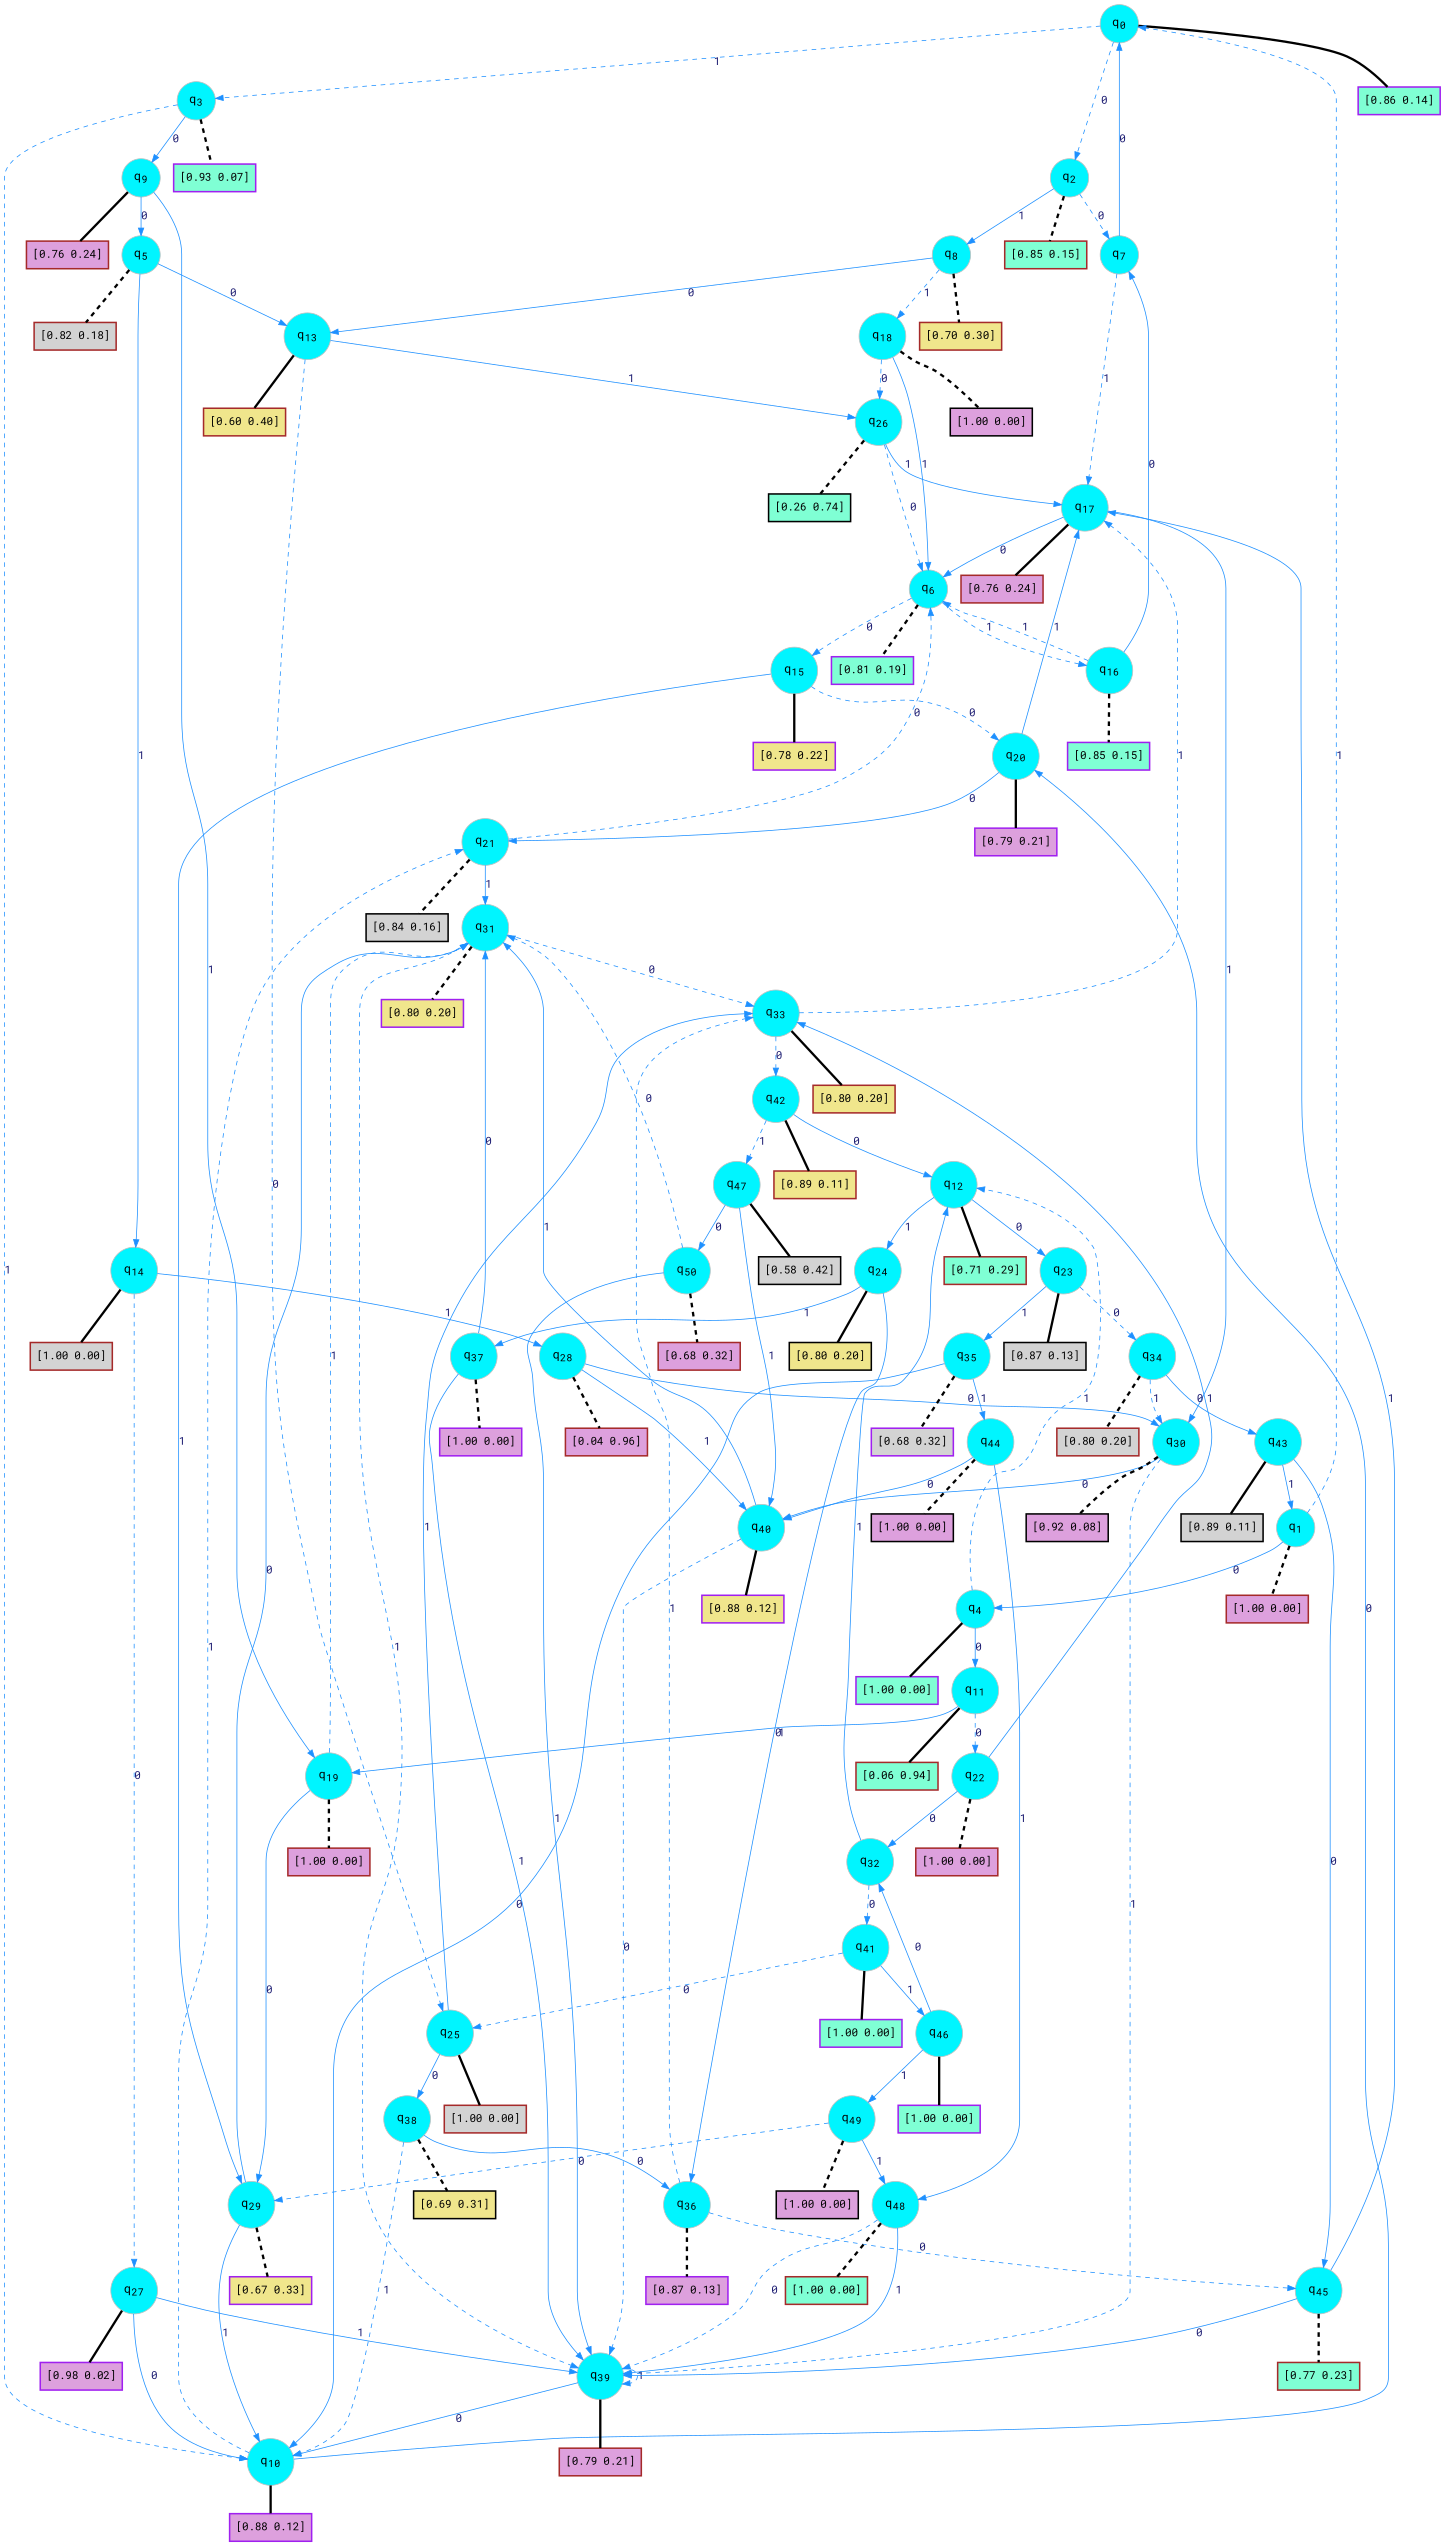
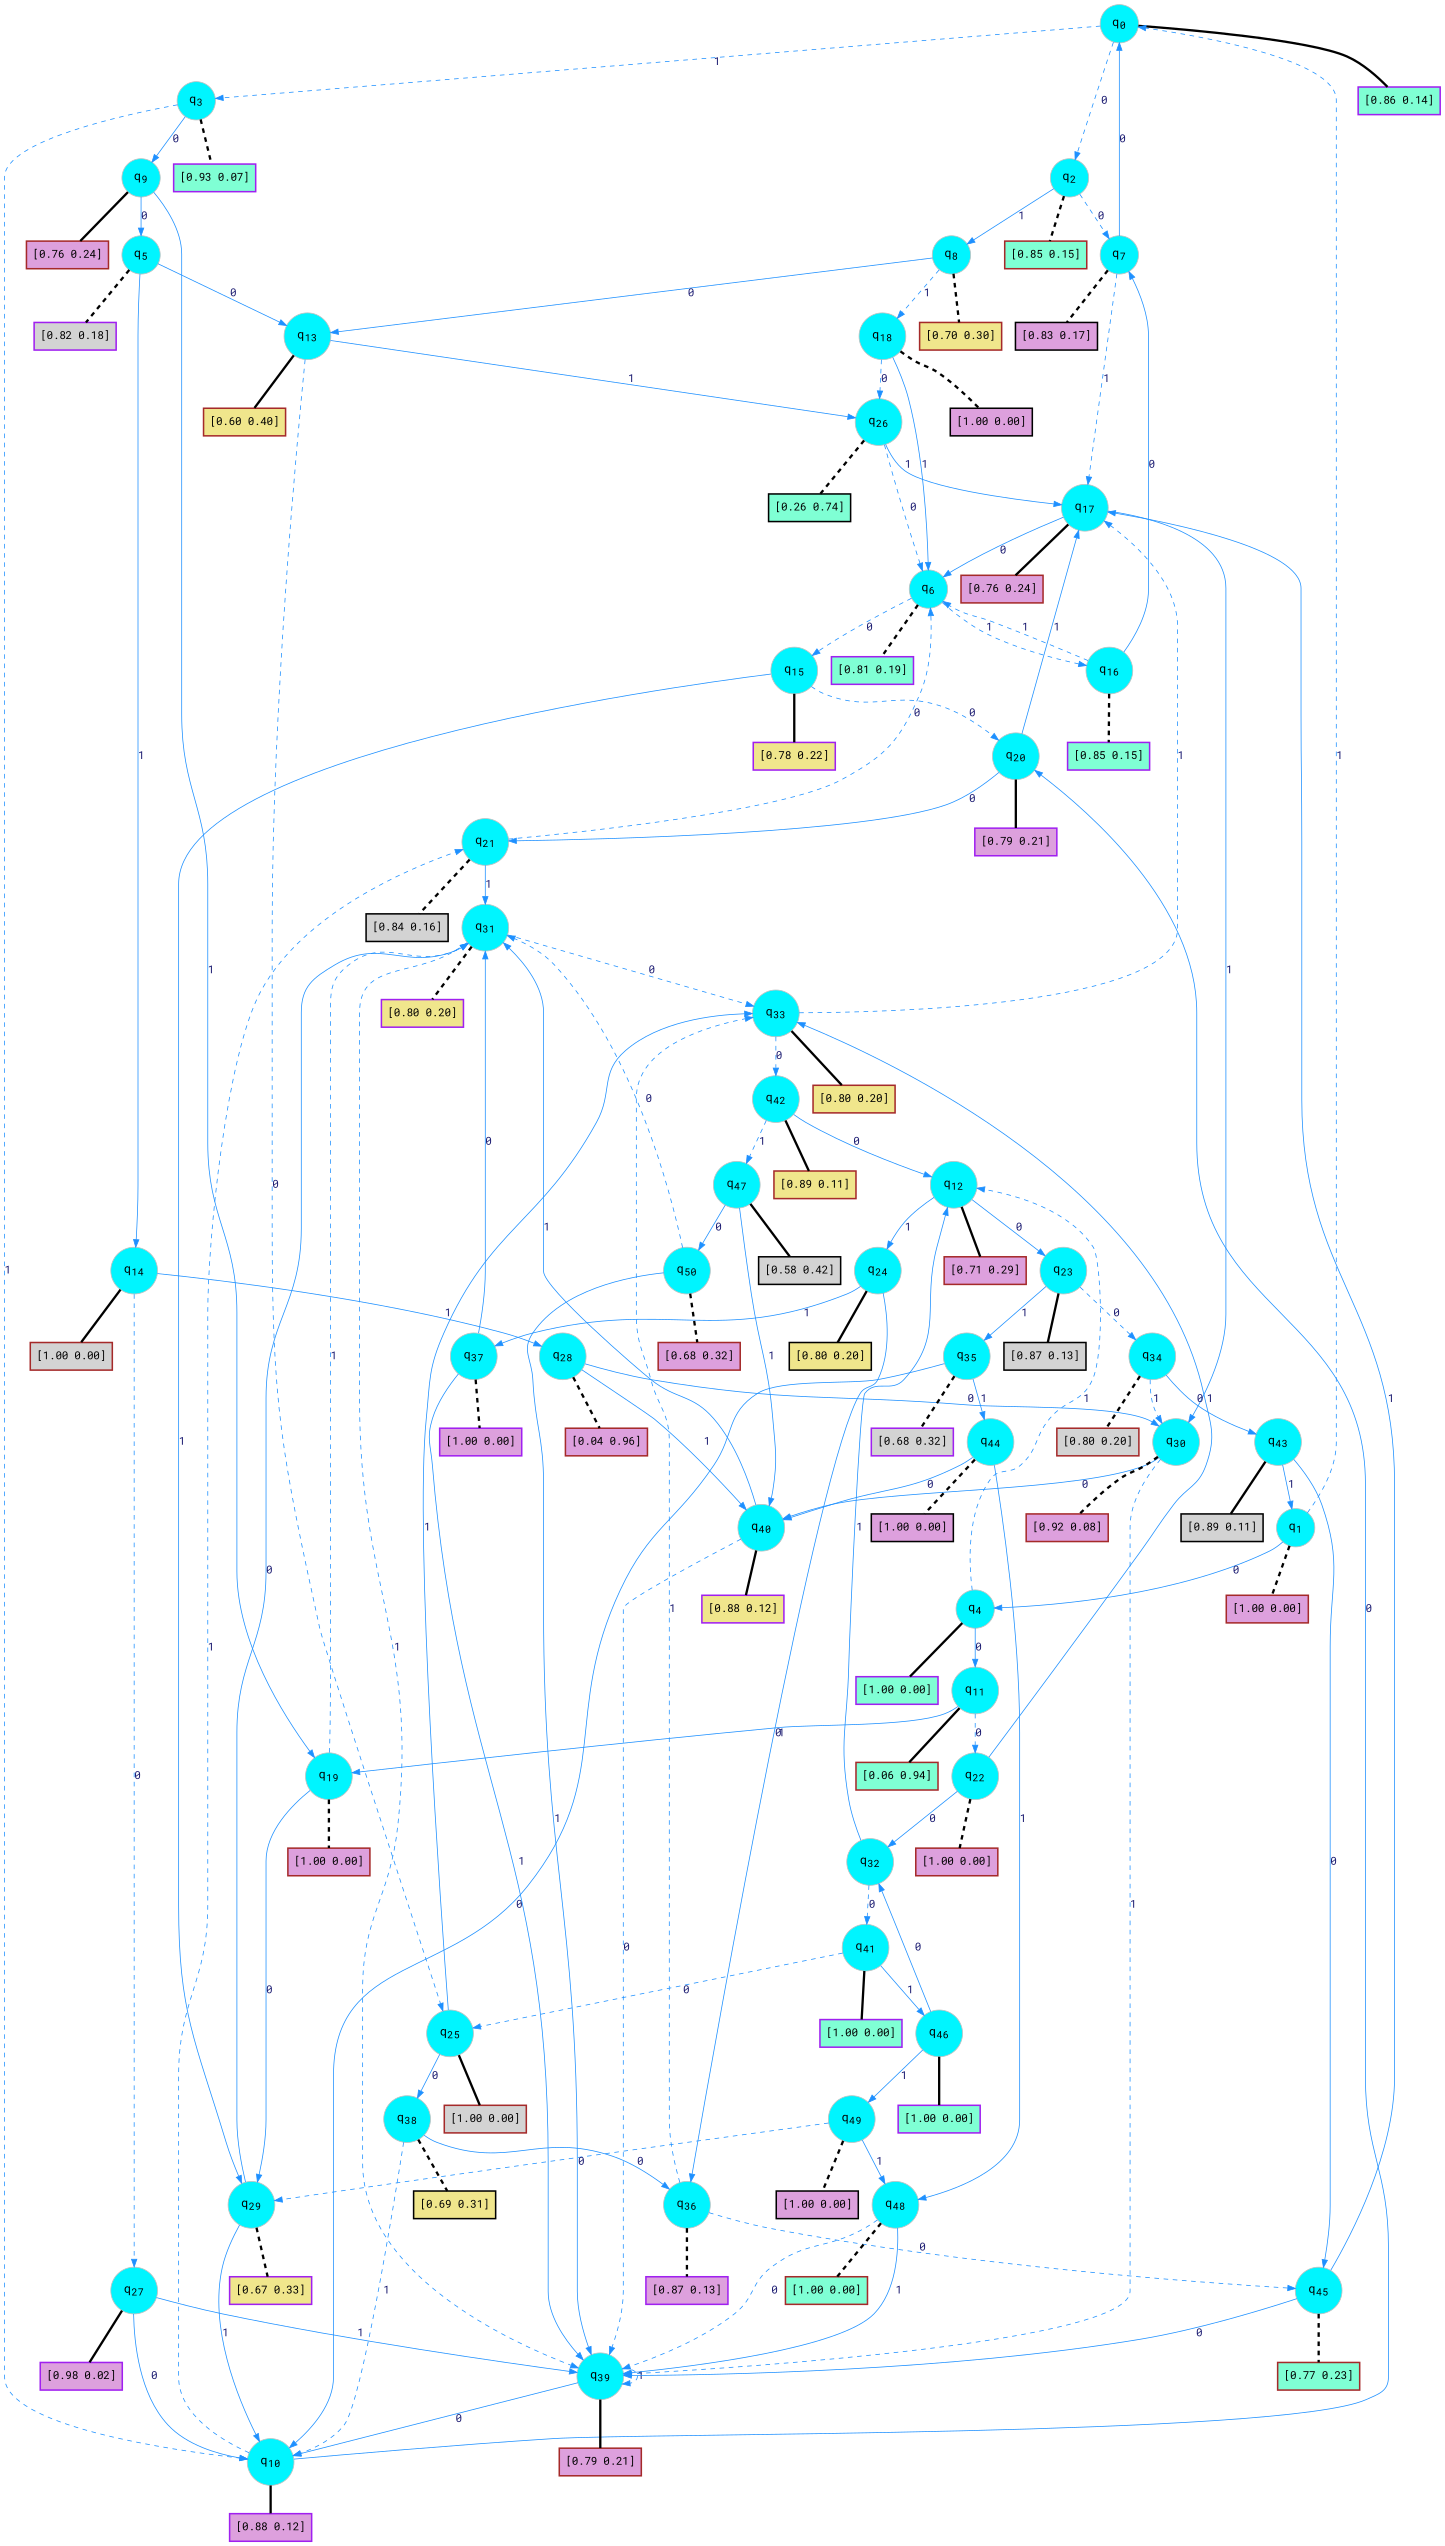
node "[0.82 0.18]": color brown -> purple
node "[0.83 0.17]": added
node "[0.71 0.29]": fillcolor aquamarine -> plum
node "[0.92 0.08]": color black -> brown
